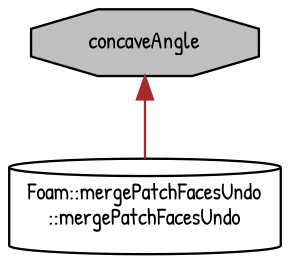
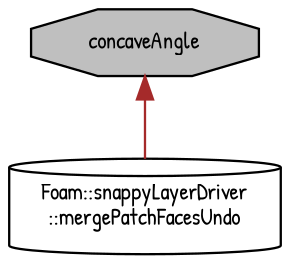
node "Foam::mergePatchFacesUndo ::mergePatchFacesUndo": label "Foam::mergePatchFacesUndo ::mergePatchFacesUndo" -> "Foam::snappyLayerDriver ::mergePatchFacesUndo"
